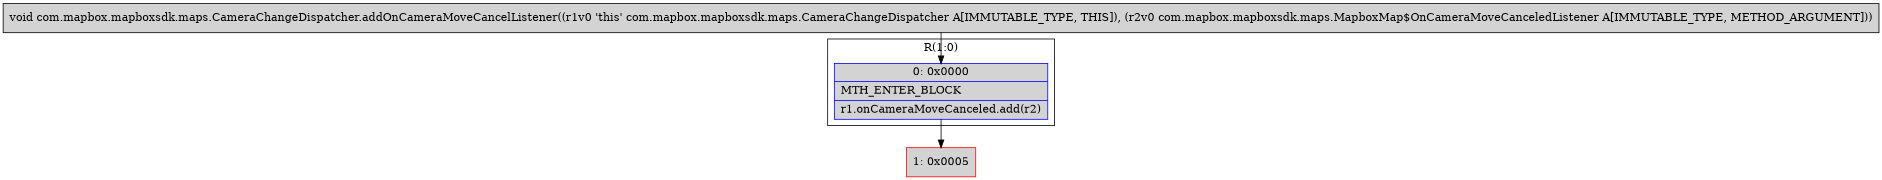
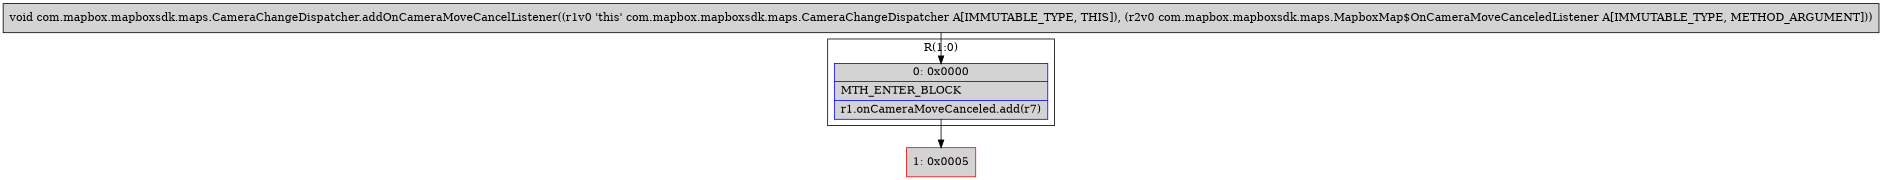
node "0: 0x0000": text "r1.onCameraMoveCanceled.add(r2)" -> "r1.onCameraMoveCanceled.add(r7)"
